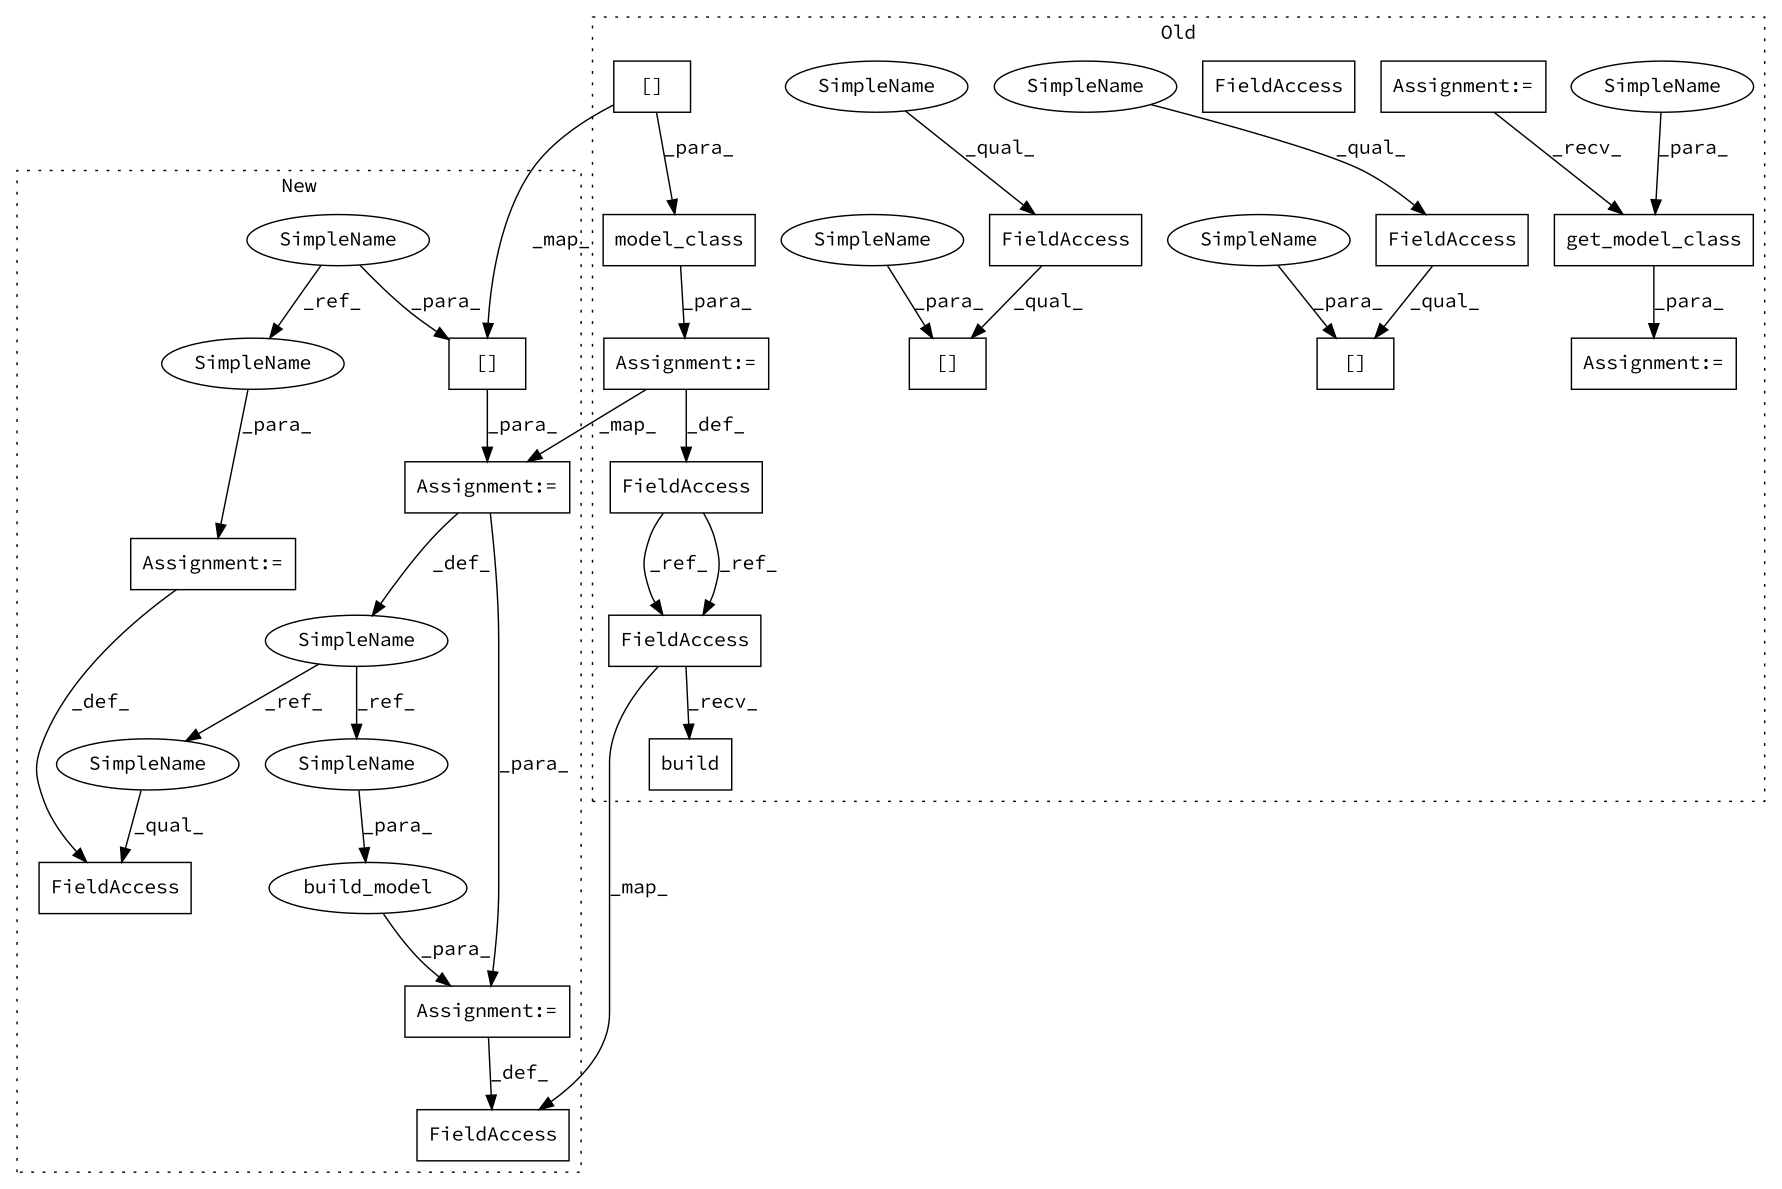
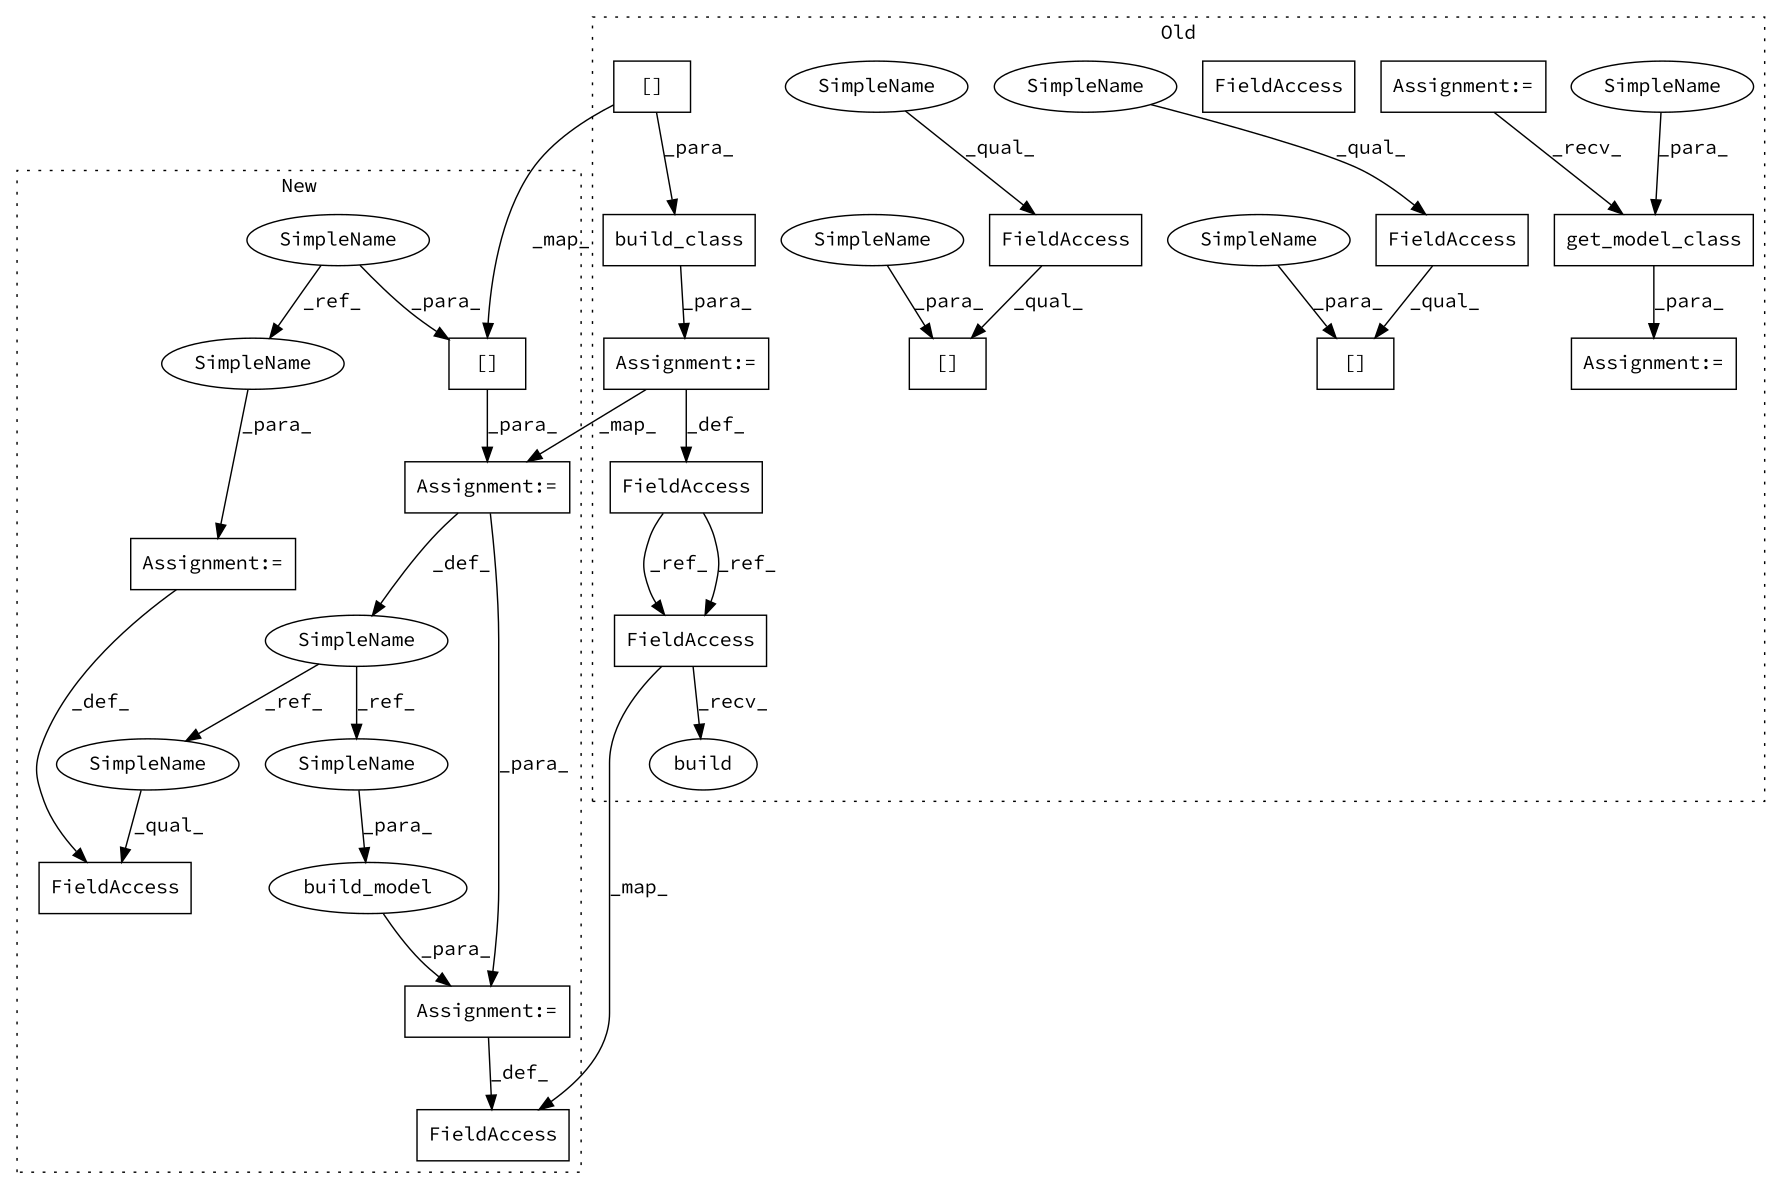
node "model_class": label "model_class" -> "build_class"
node "build": shape box -> ellipse
